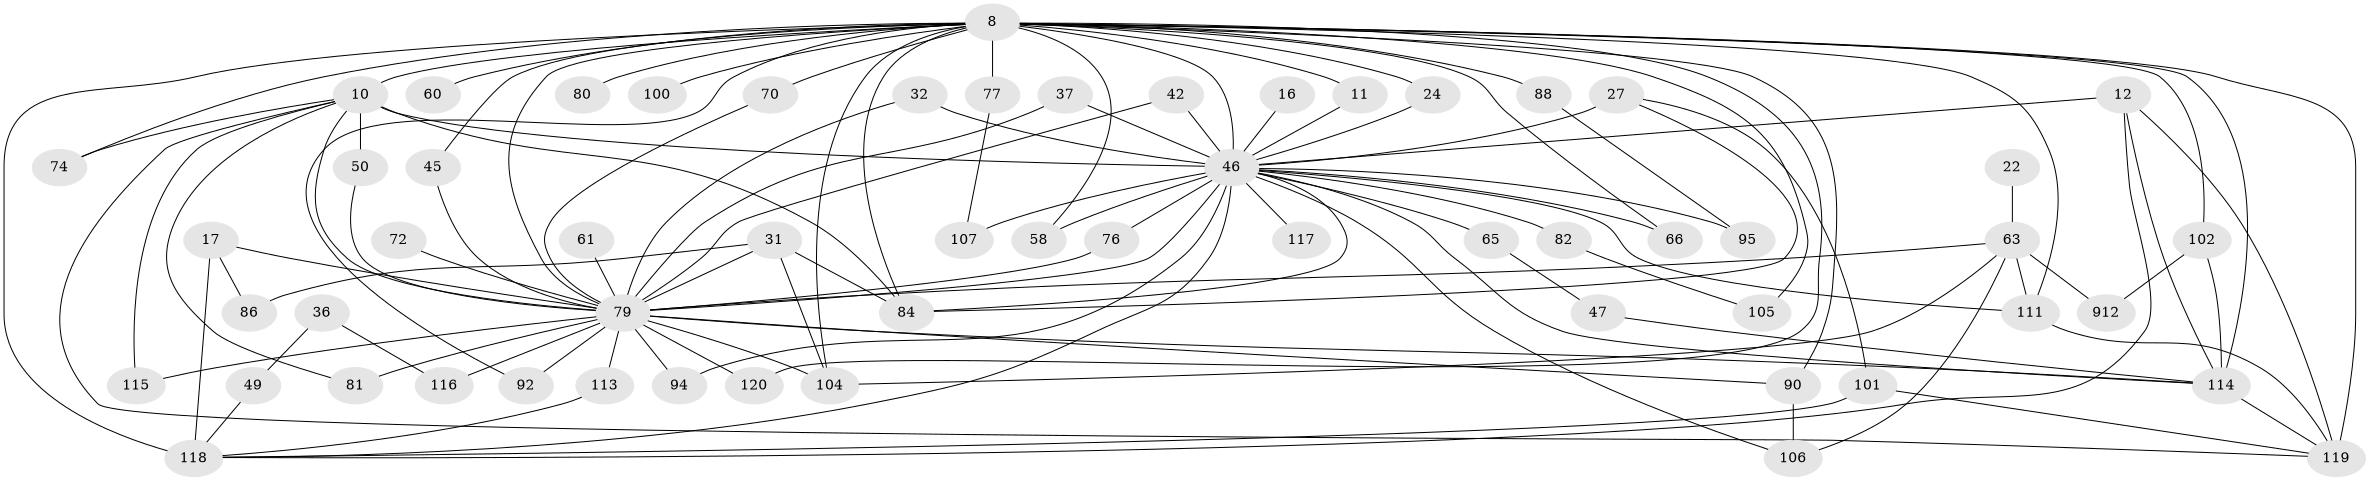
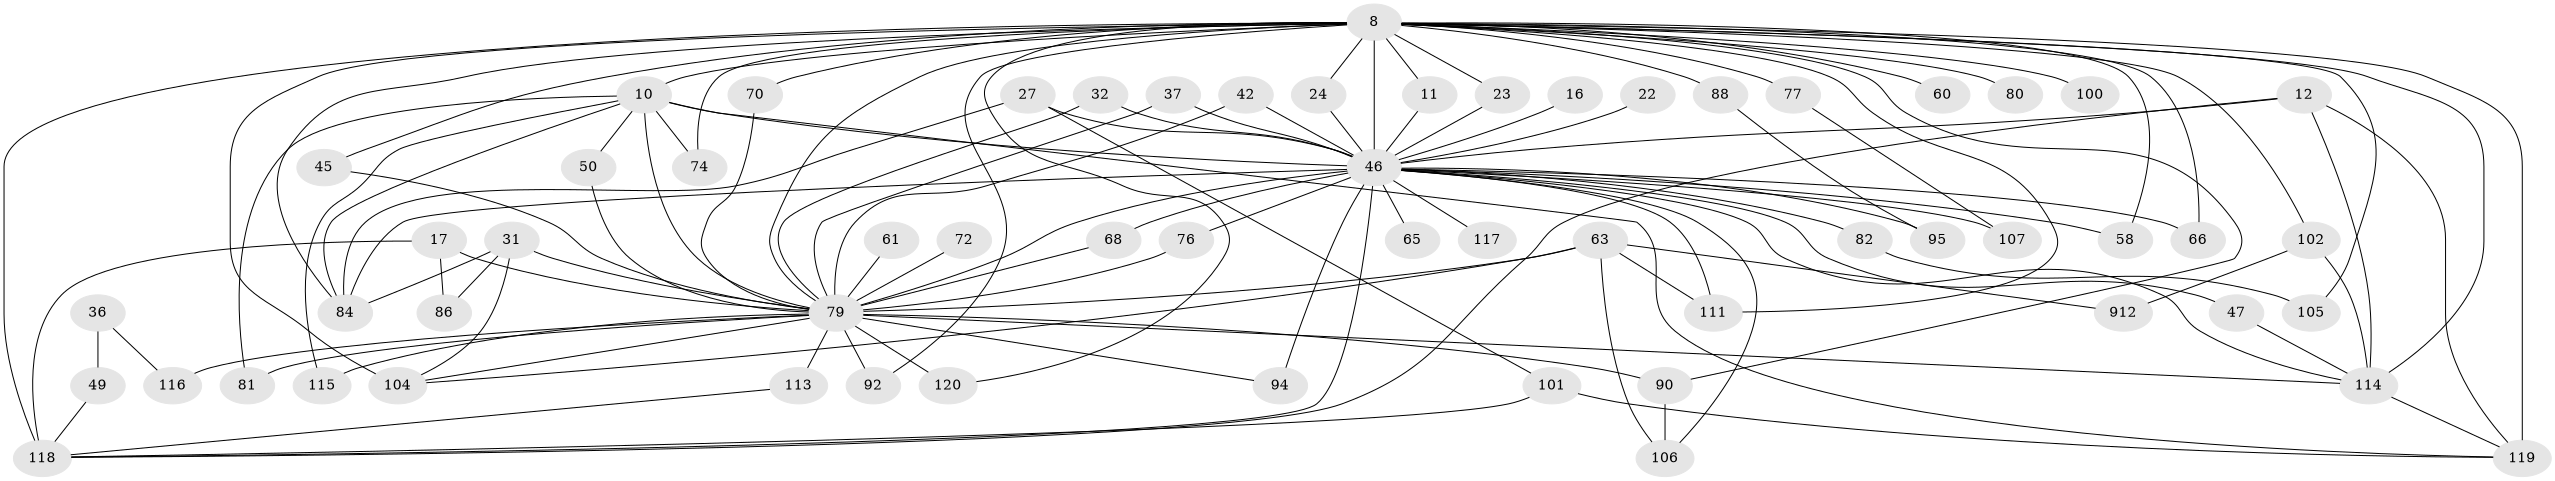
node "23": added
edge "22" -- "63": now "22" -- "46"
node "68": added
edge "65" -- "47": now "46" -- "47"
edge "111" -- "119": removed
